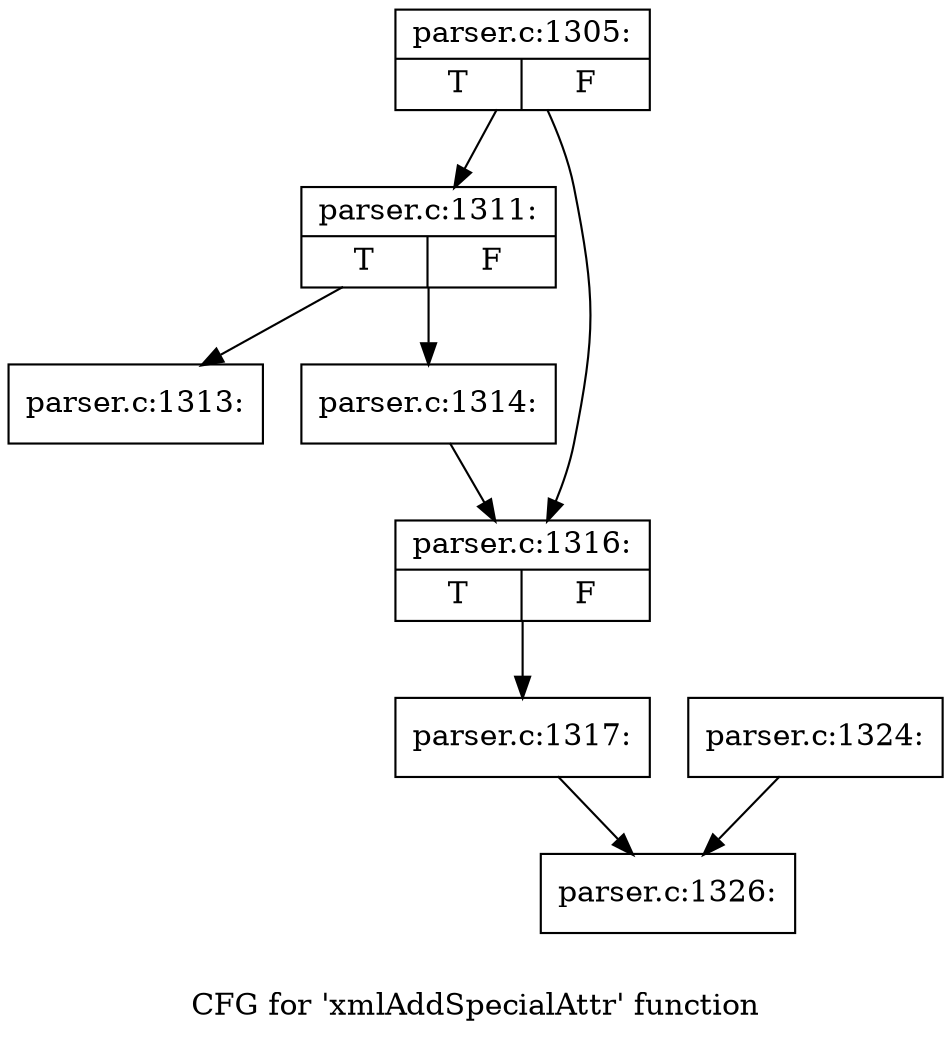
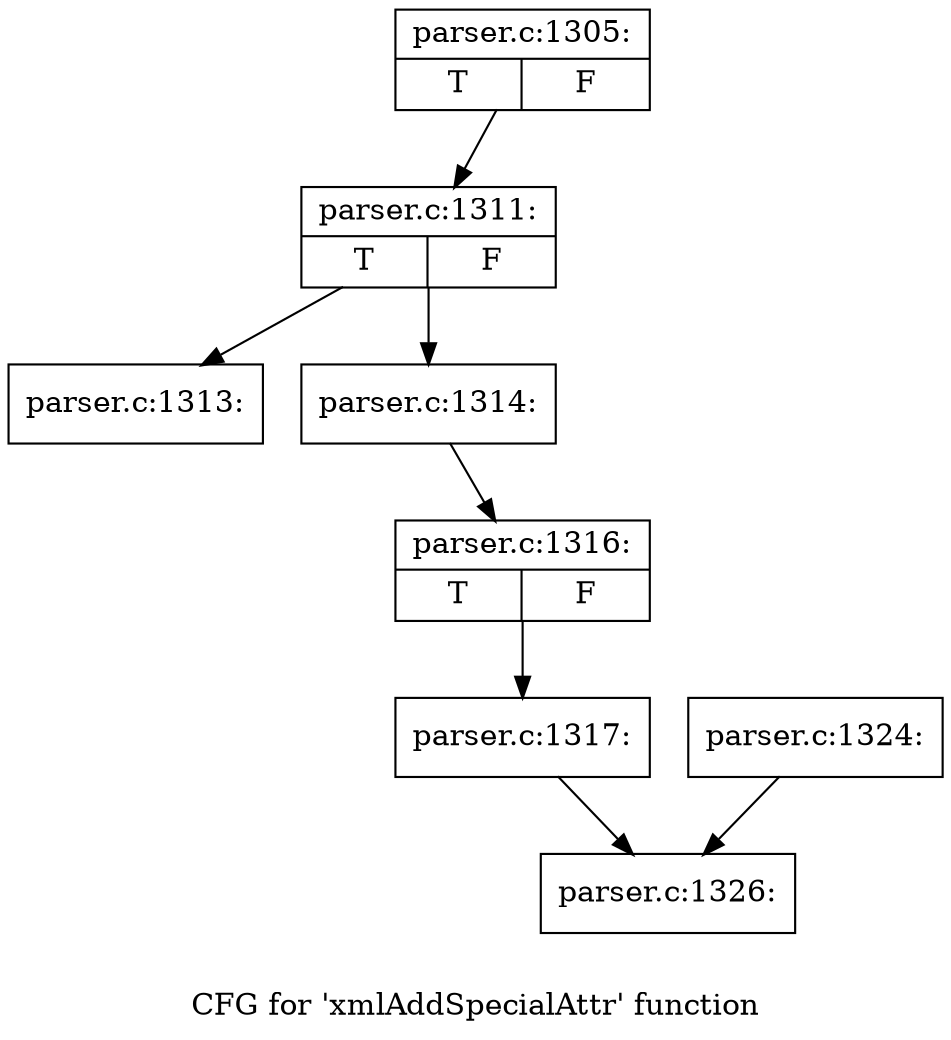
edge "parser.c:1305:" -> "parser.c:1316:": removed
